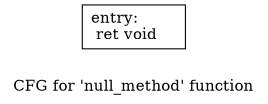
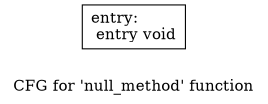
node "entry:": text "ret void" -> "entry void"
